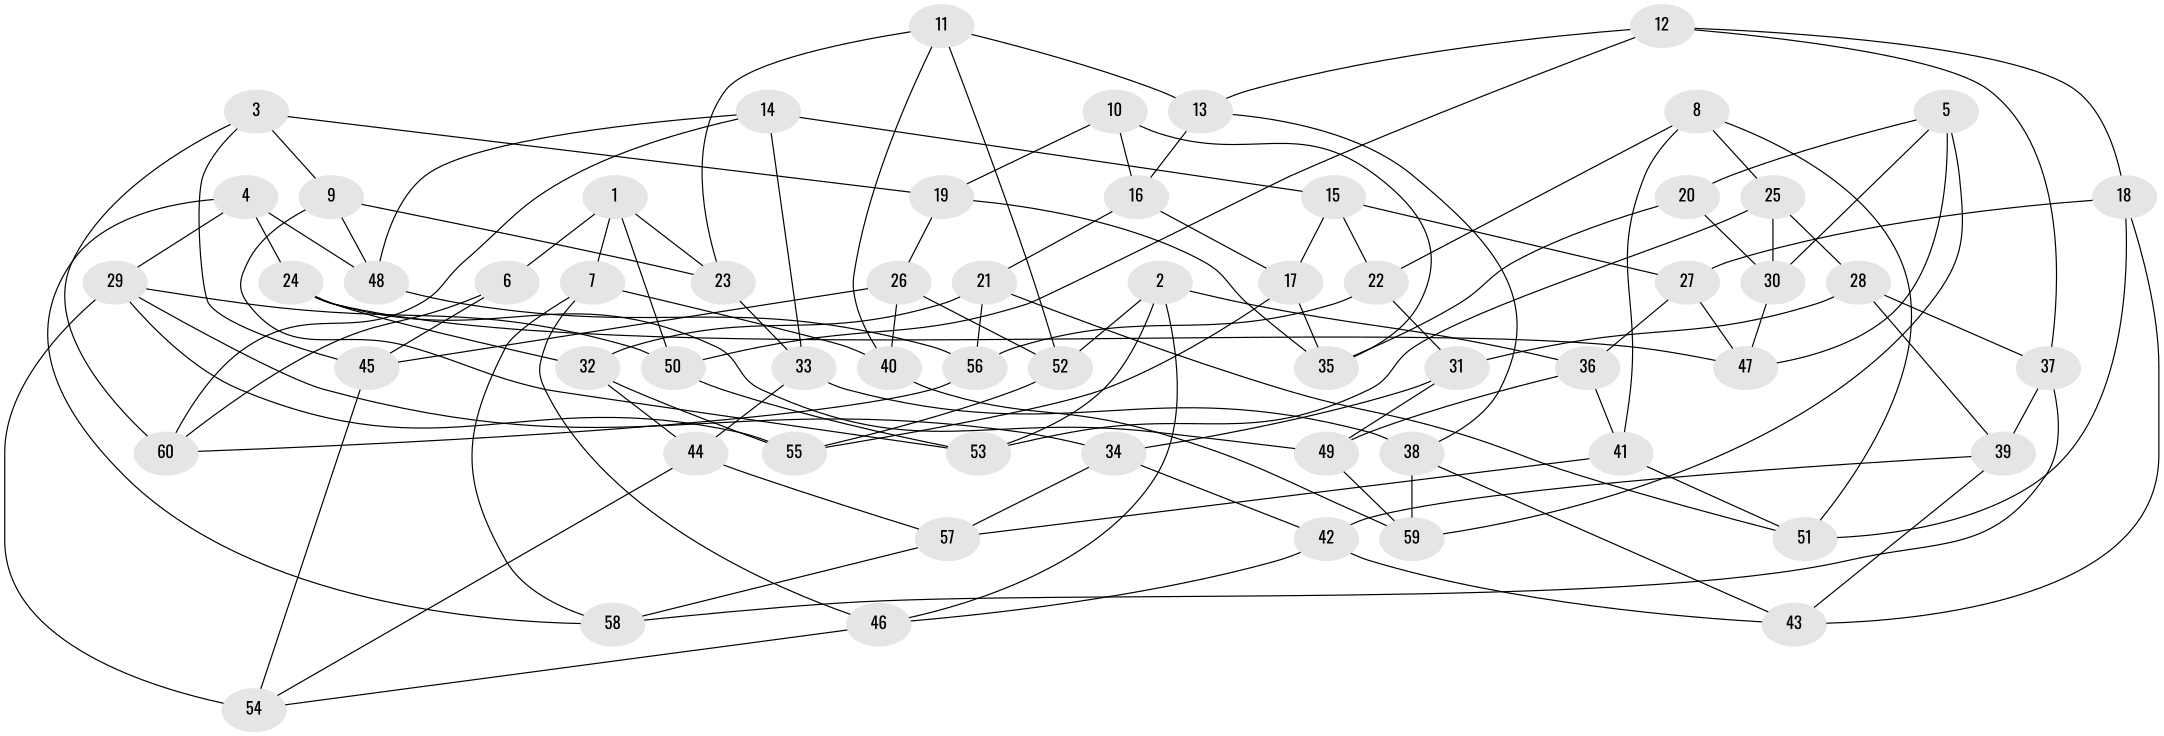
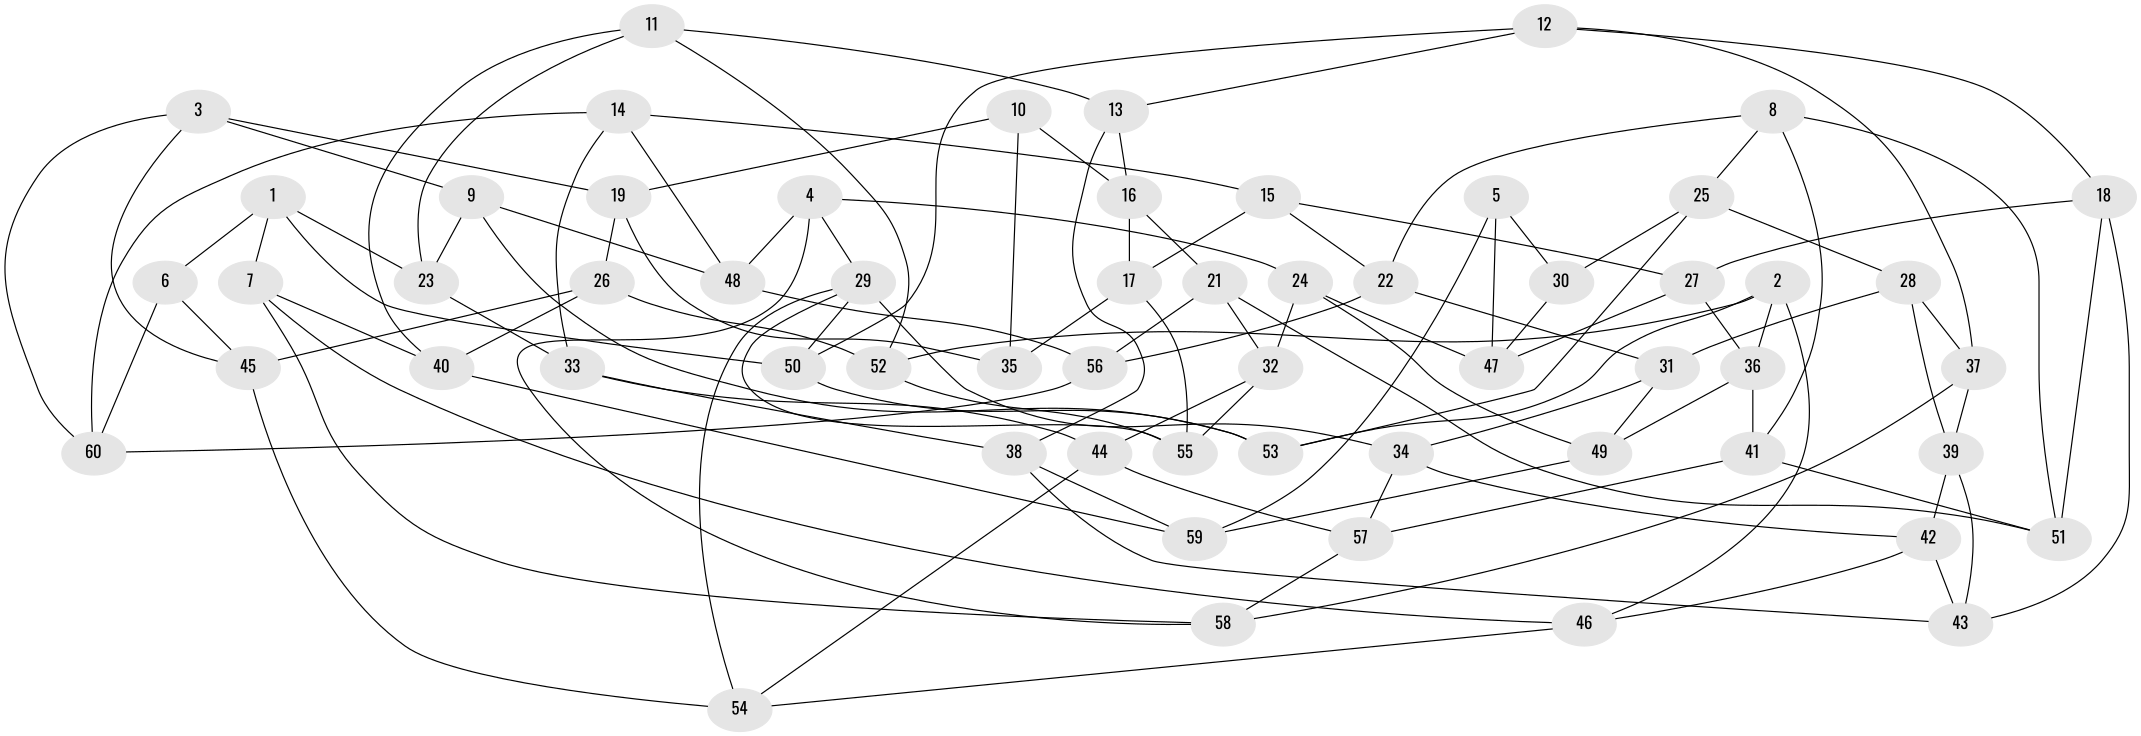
node "20": removed
